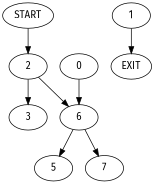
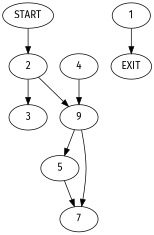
node "0": label "0" -> "4"
node "6": label "6" -> "9"
edge "5" -> "7": added
